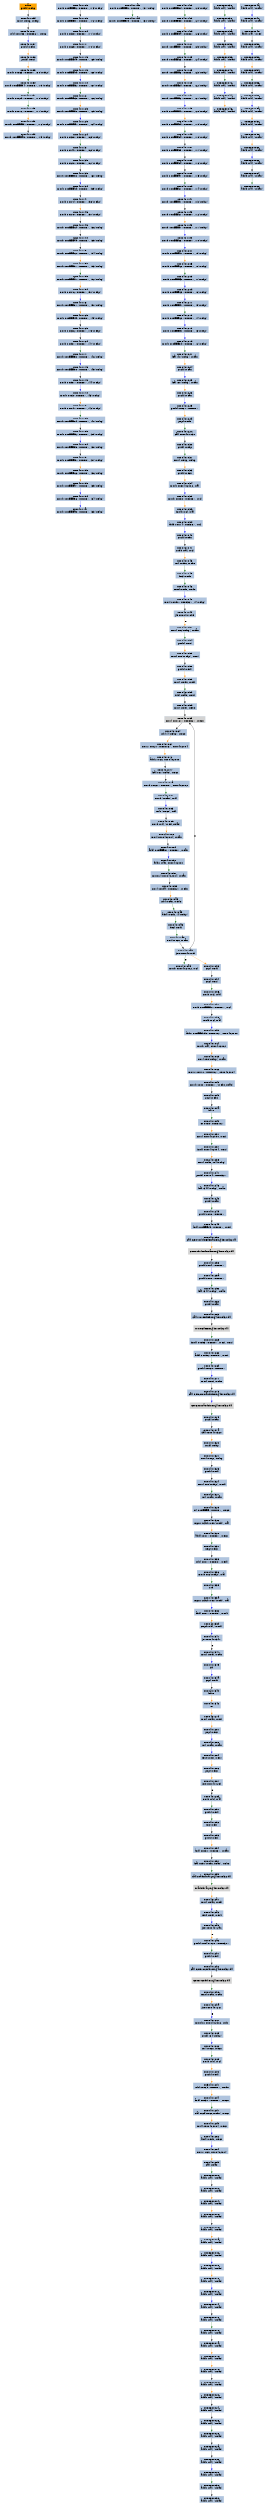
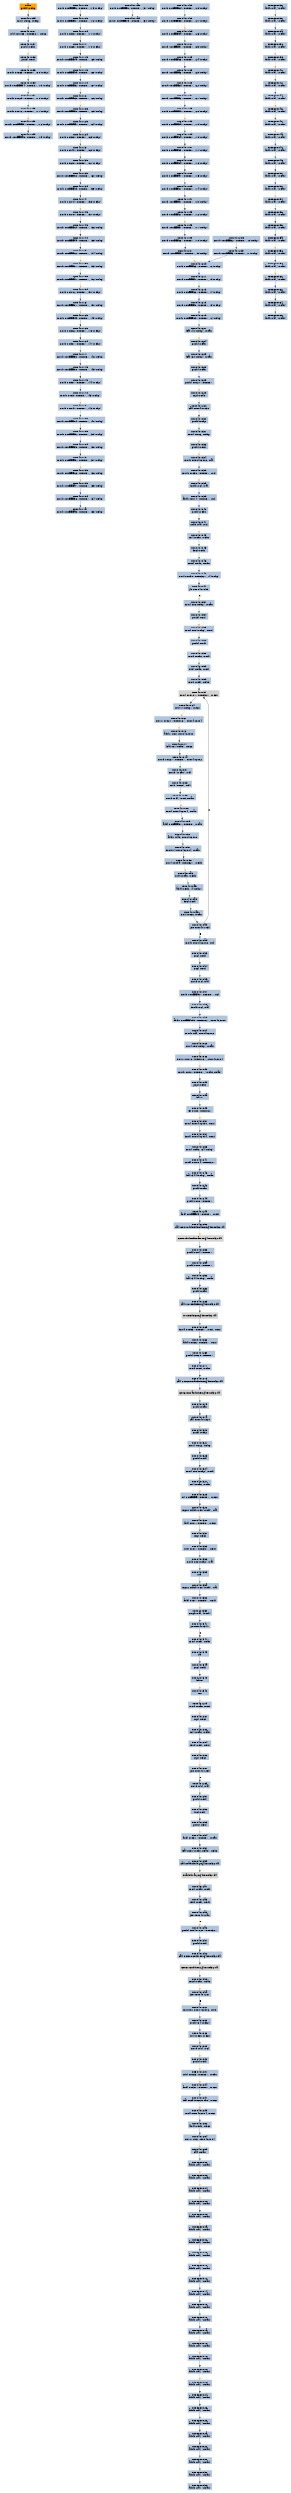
node "0x8888004e addb %al, (%ret)": label "0x8888004e addb %al, (%ret)" -> "0x8888004e addb %al, (%eax)"
node "0x88880048 addb %al, (%eax)": added
edge "0x00401201 movb $0xffffffa7<UINT8>, -9(%ebp)" -> "0x00401205 movb $0xffffffc2<UINT8>, -8(%ebp)": now "0x00401201 movb $0xffffffa7<UINT8>, -9(%ebp)" -> "0x0040120d movb $0xffffffc3<UINT8>, -6(%ebp)"
edge "0x004010ab jne 0x0040105f" -> "0x004010b3 popl %edi": now "0x004010ad movb 0x00402002, %cl" -> "0x004010b3 popl %edi"
edge "0x88880000 addb %al, (%eax)" -> "0x88880002 addb %al, (%eax)": color black -> darkorange
edge "0x8888002c addb %al, (%eax)" -> "0x8888002e addb %al, (%eax)": color blue -> darkgreen
